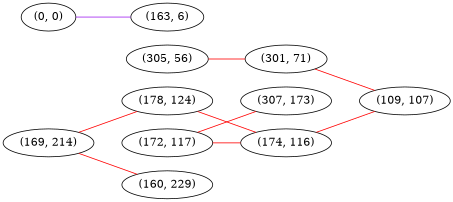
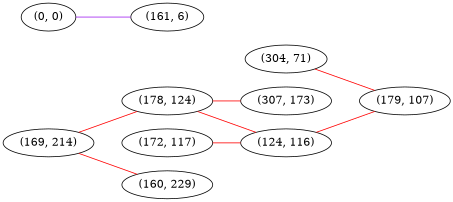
node "(163, 6)": label "(163, 6)" -> "(161, 6)"
node "(305, 56)": removed
node "(301, 71)": label "(301, 71)" -> "(304, 71)"
node "(109, 107)": label "(109, 107)" -> "(179, 107)"
edge "(307, 173)" -- "(172, 117)": now "(307, 173)" -- "(178, 124)"
node "(174, 116)": label "(174, 116)" -> "(124, 116)"
